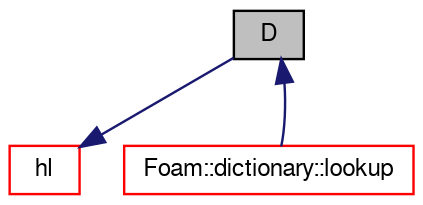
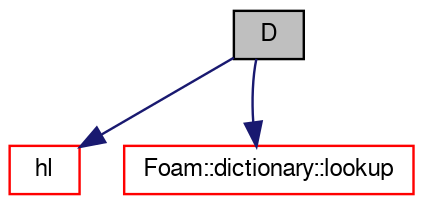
edge "Foam::dictionary::lookup" -> "D": reversed
